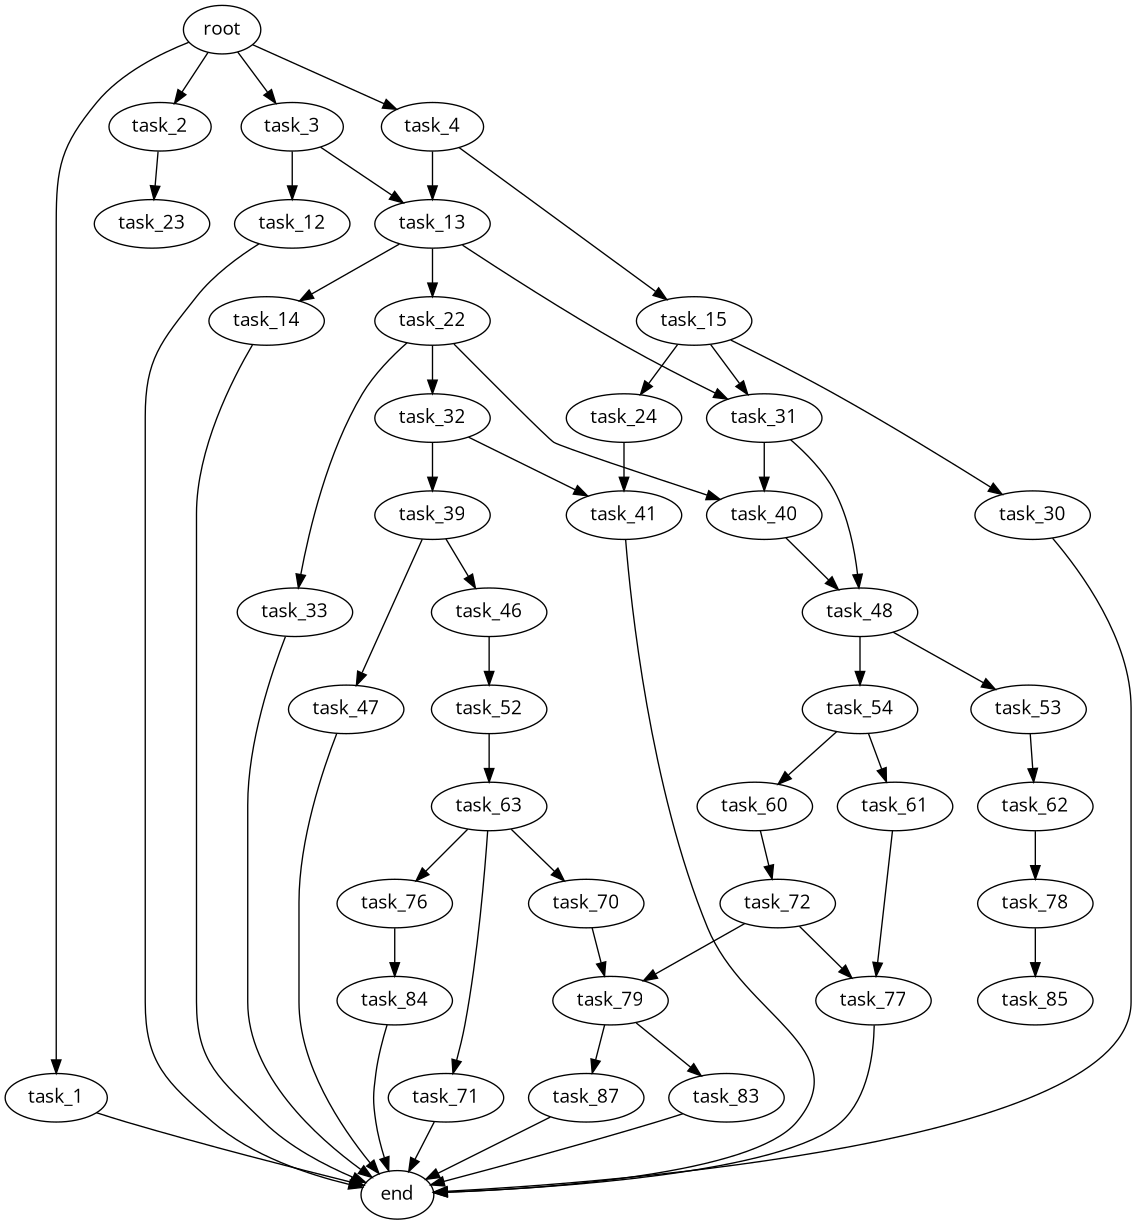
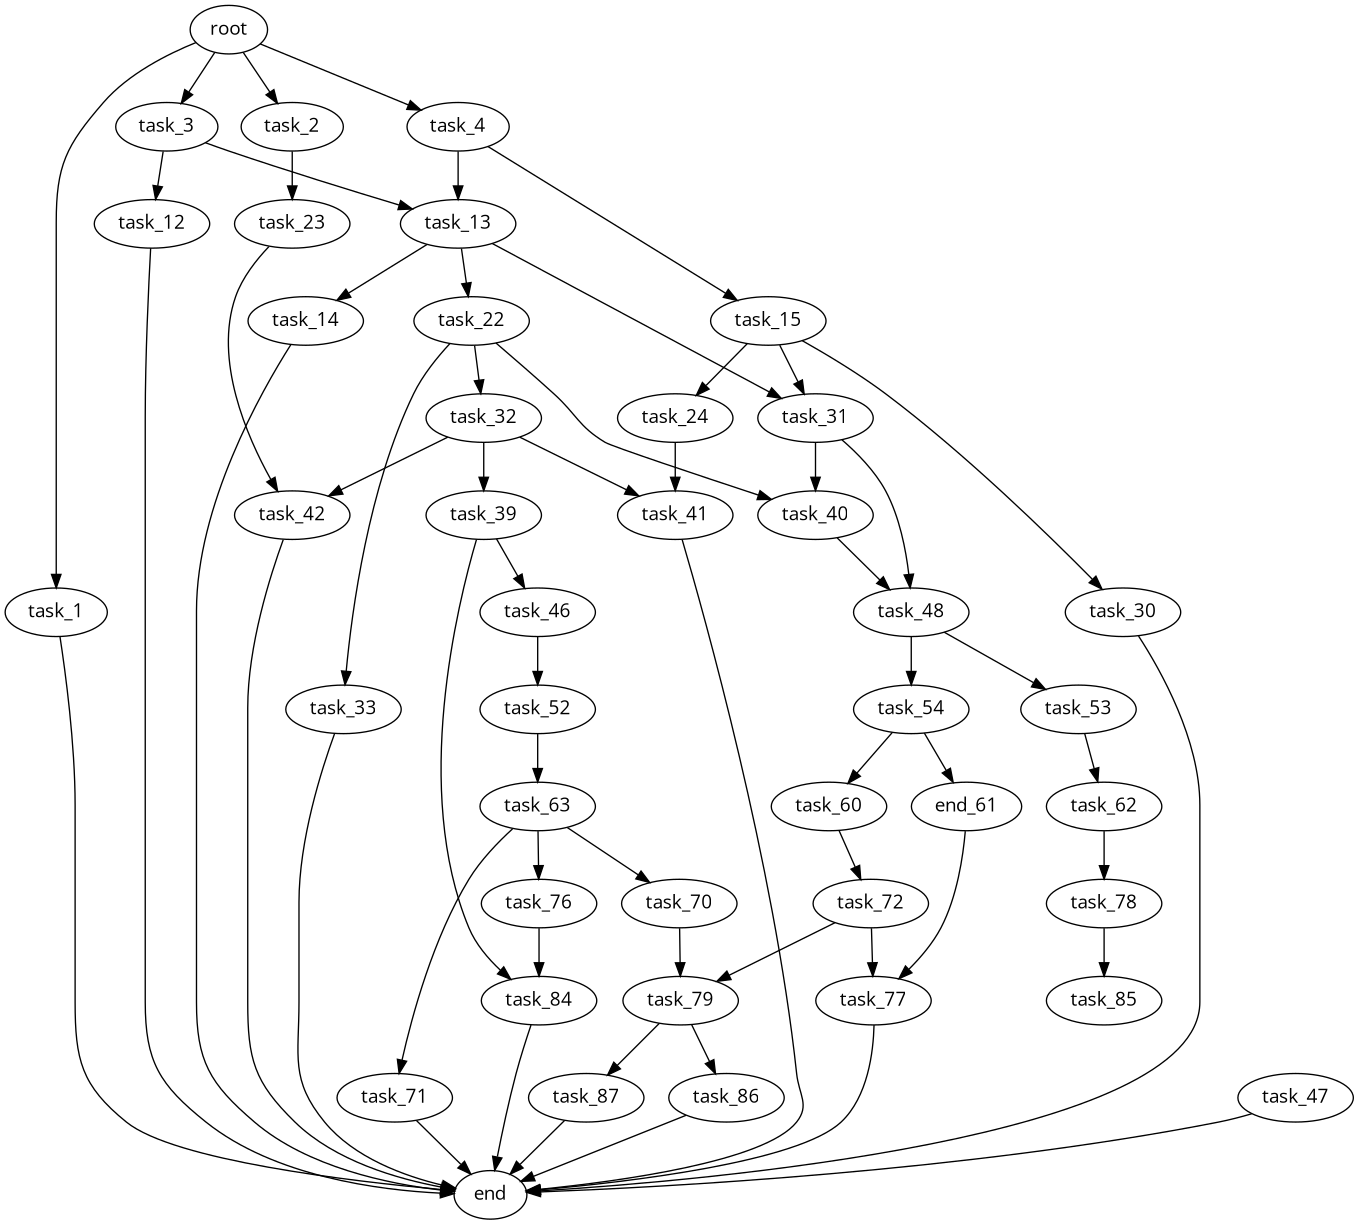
node "task_42": added
edge "task_39" -> "task_47": now "task_39" -> "task_84"
node "task_61": label "task_61" -> "end_61"
node "task_83": label "task_83" -> "task_86"
